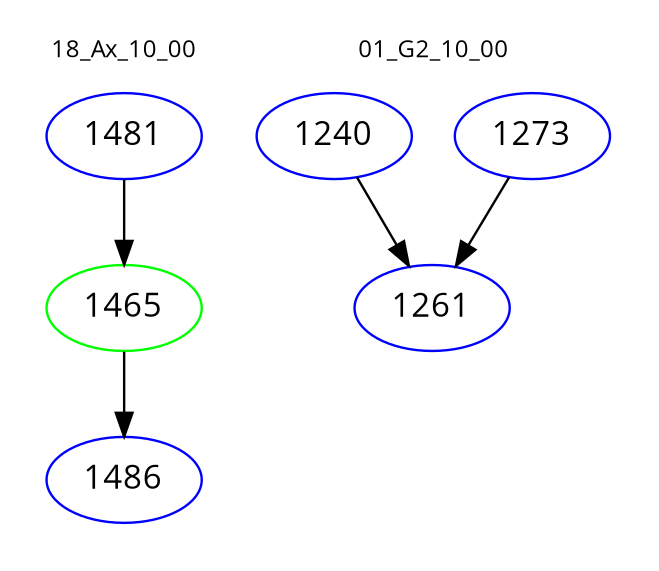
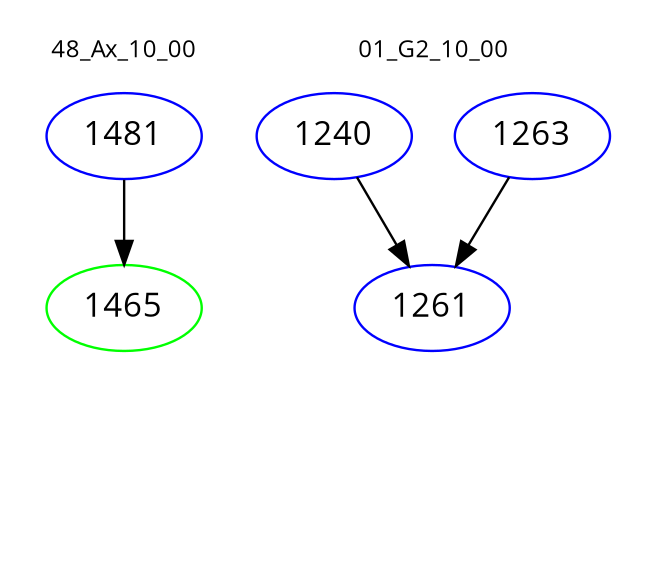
cluster "18_Ax_10_00": label "18_Ax_10_00" -> "48_Ax_10_00"
node "1273": label "1273" -> "1263"
node "1486": removed
